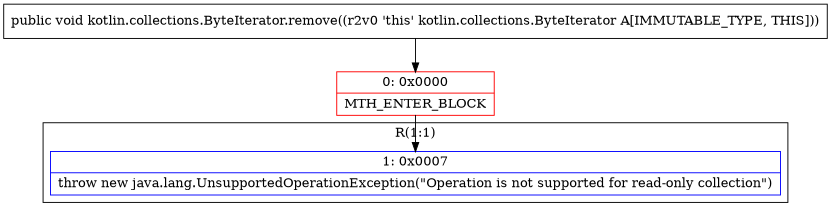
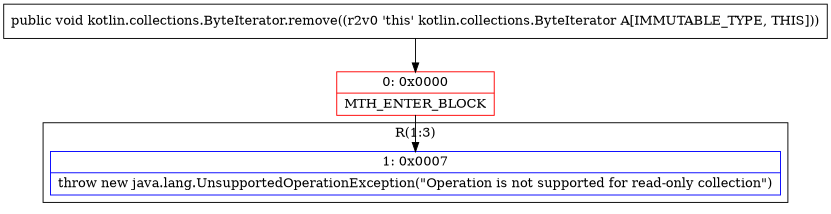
cluster "R(1:1)": label "R(1:1)" -> "R(1:3)"
